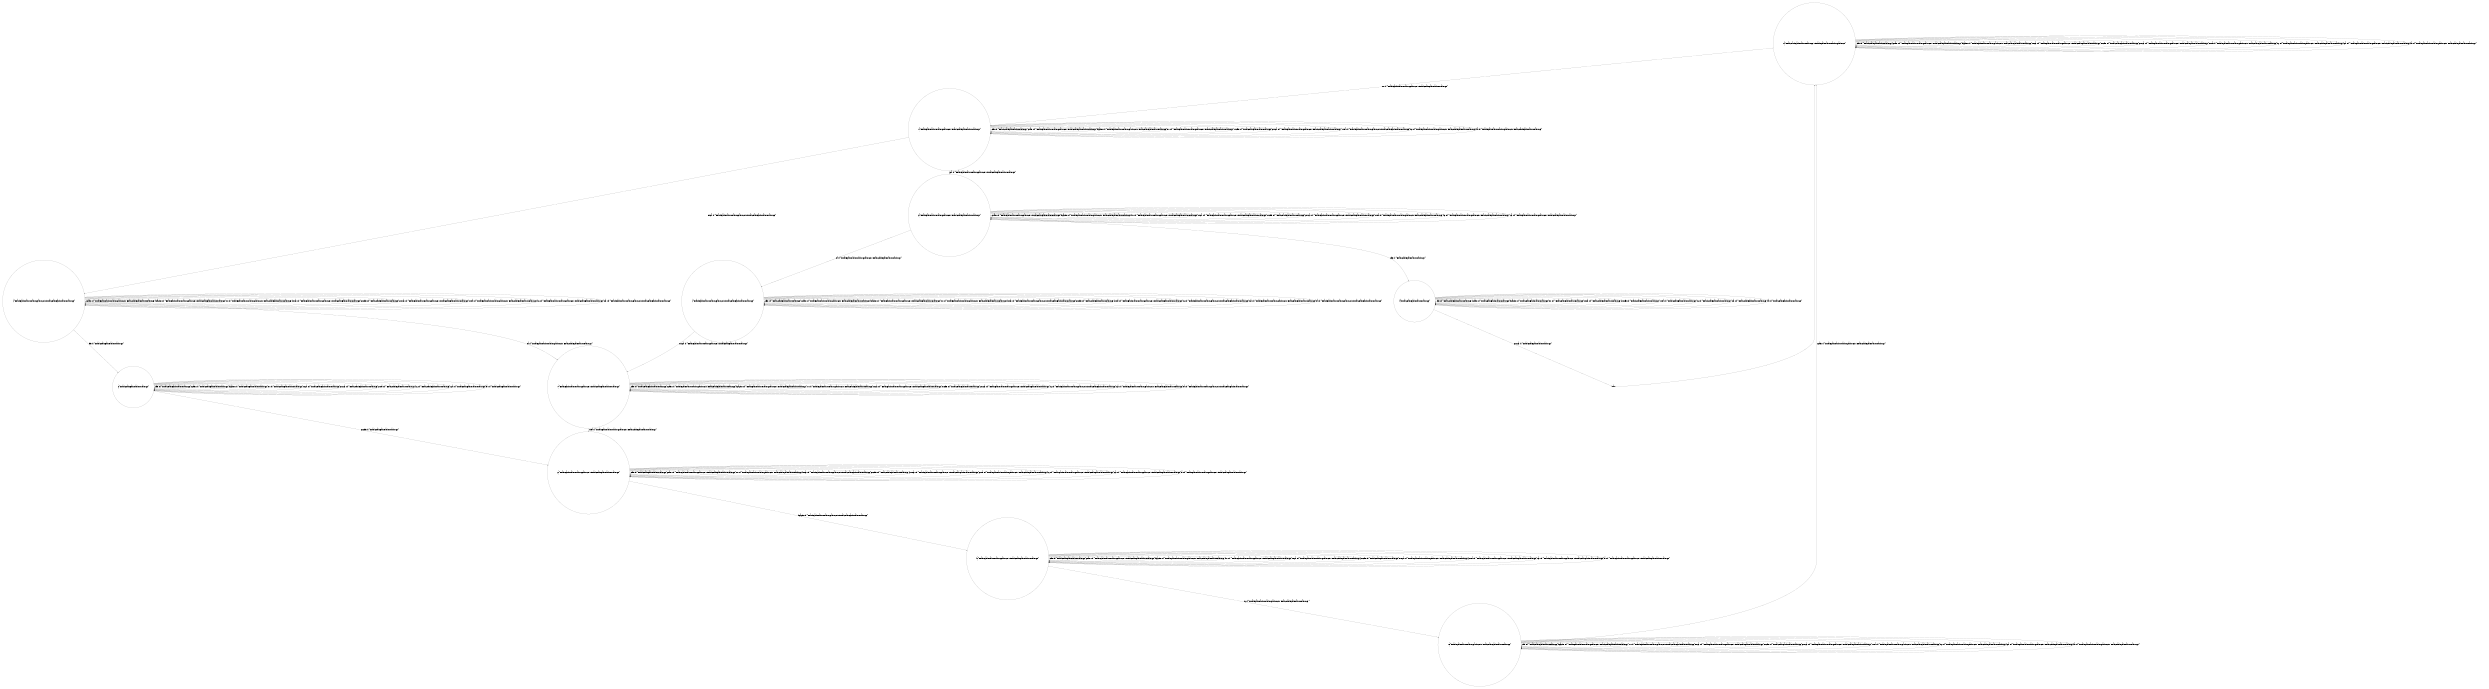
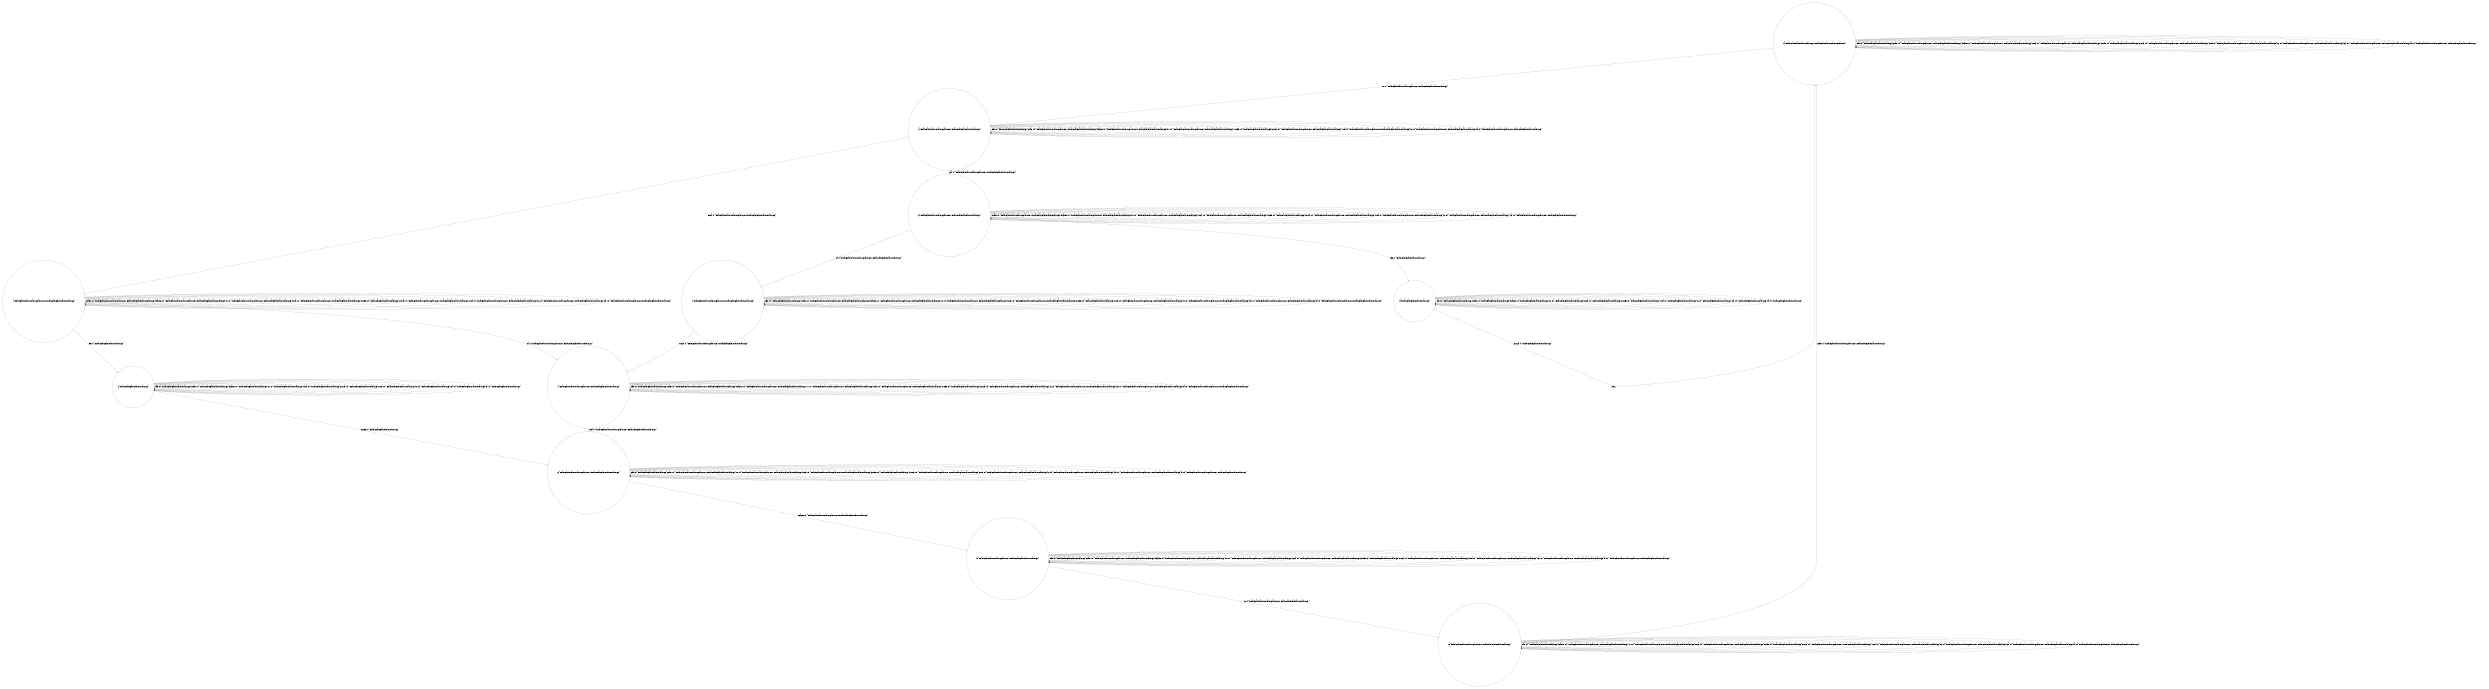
node "__start0": label "__start0" -> "__start6"
